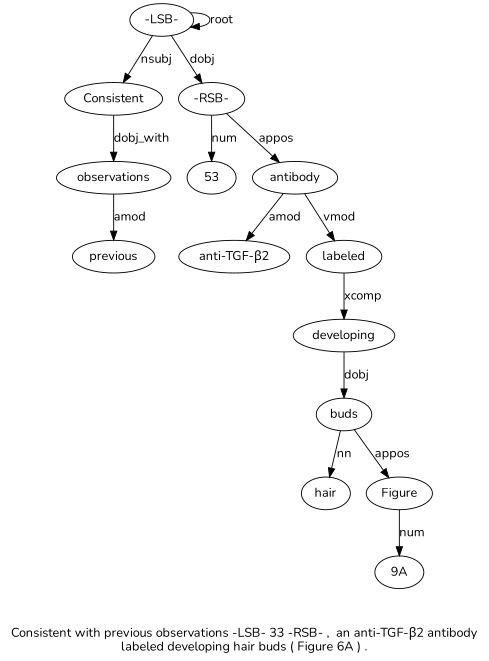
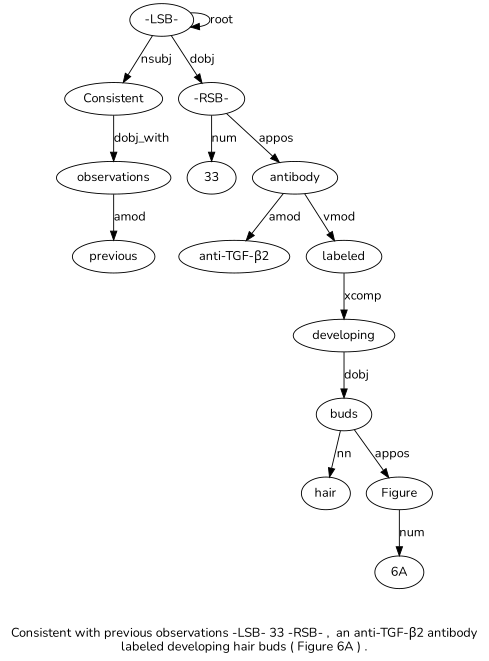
node "53": label "53" -> "33"
node "9A": label "9A" -> "6A"
